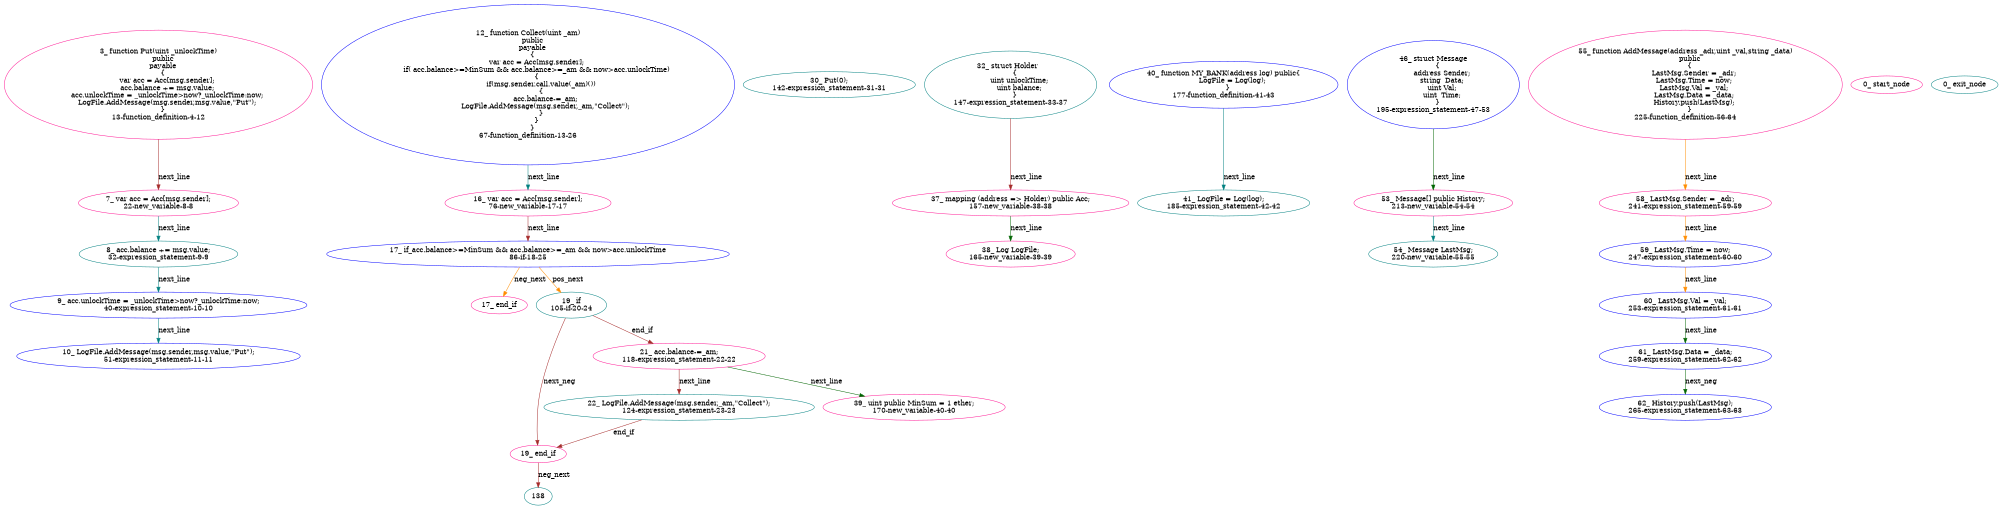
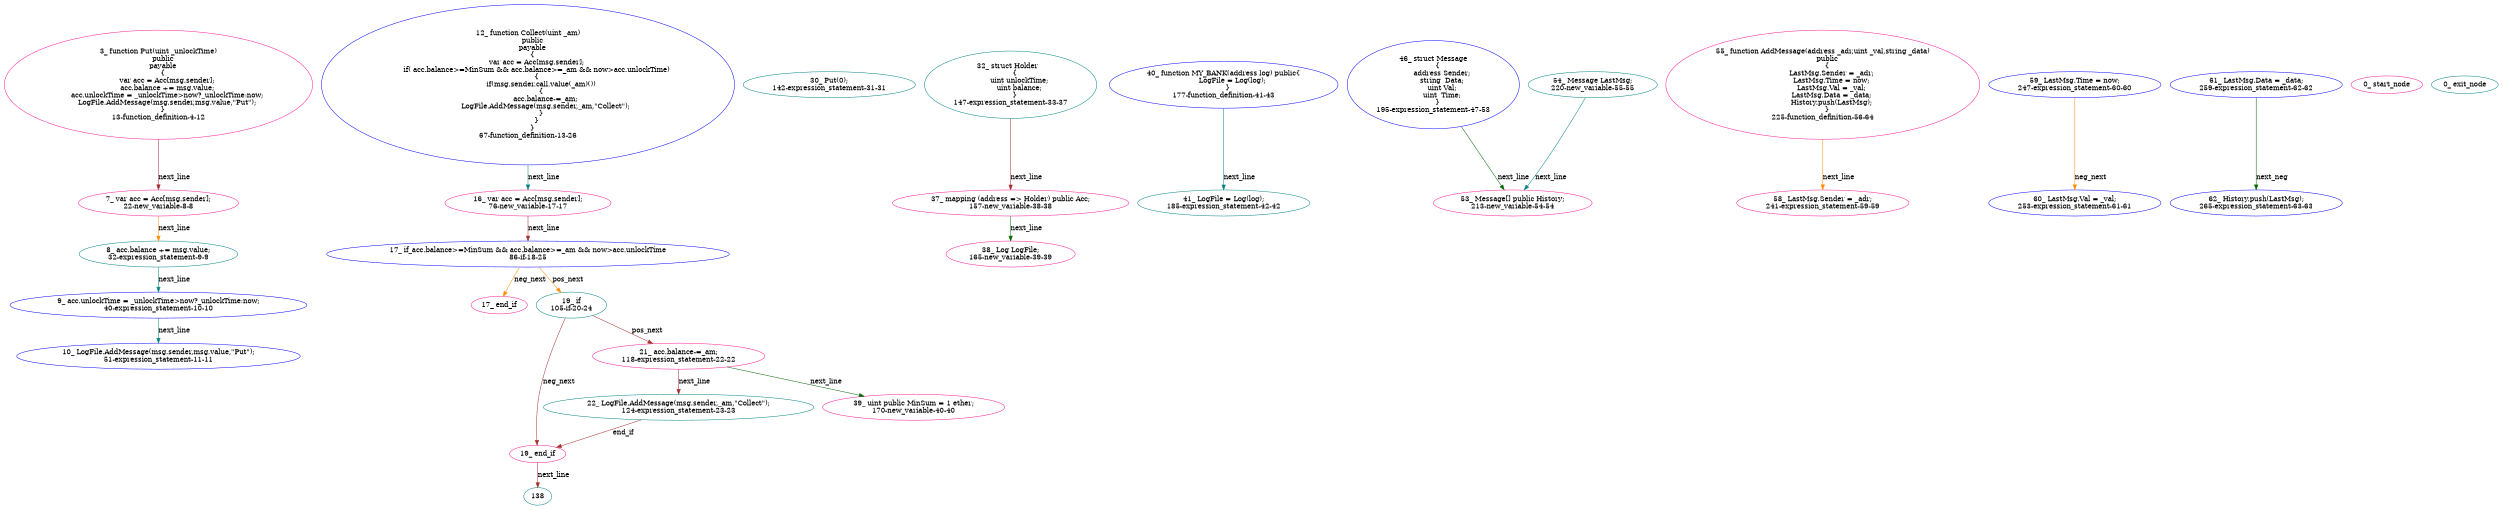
edge "7_ var acc = Acc[msg.sender]; 22-new_variable-8-8" -> "8_ acc.balance += msg.value; 32-expression_statement-9-9": color teal -> darkorange
edge "53_ Message[] public History; 213-new_variable-54-54" -> "54_ Message LastMsg; 220-new_variable-55-55": reversed
edge "58_ LastMsg.Sender = _adr; 241-expression_statement-59-59" -> "59_ LastMsg.Time = now; 247-expression_statement-60-60": removed, label "next_line"
edge "59_ LastMsg.Time = now; 247-expression_statement-60-60" -> "60_ LastMsg.Val = _val; 253-expression_statement-61-61": label "next_line" -> "neg_next"
edge "60_ LastMsg.Val = _val; 253-expression_statement-61-61" -> "61_ LastMsg.Data = _data; 259-expression_statement-62-62": removed, label "next_line"
edge "19_ if 105-if-20-24" -> "21_ acc.balance-=_am; 118-expression_statement-22-22": label "end_if" -> "pos_next"
edge "19_ if 105-if-20-24" -> "19_ end_if": label "next_neg" -> "neg_next"
edge "19_ end_if" -> "138": label "neg_next" -> "next_line"
